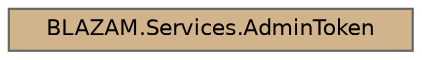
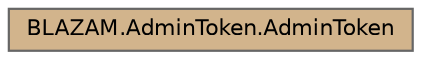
node "BLAZAM.Services.AdminToken": label "BLAZAM.Services.AdminToken" -> "BLAZAM.AdminToken.AdminToken"
